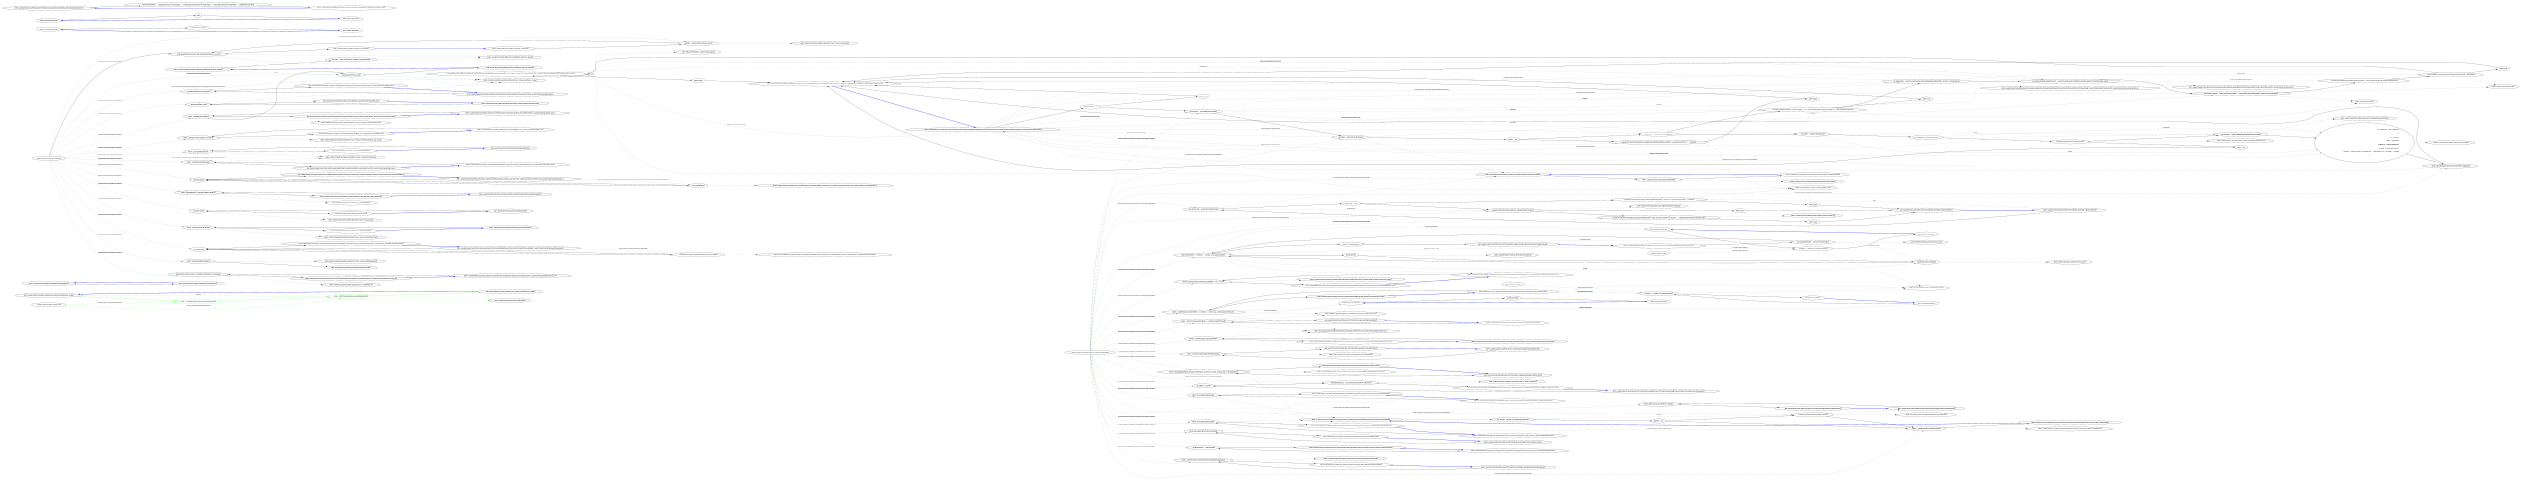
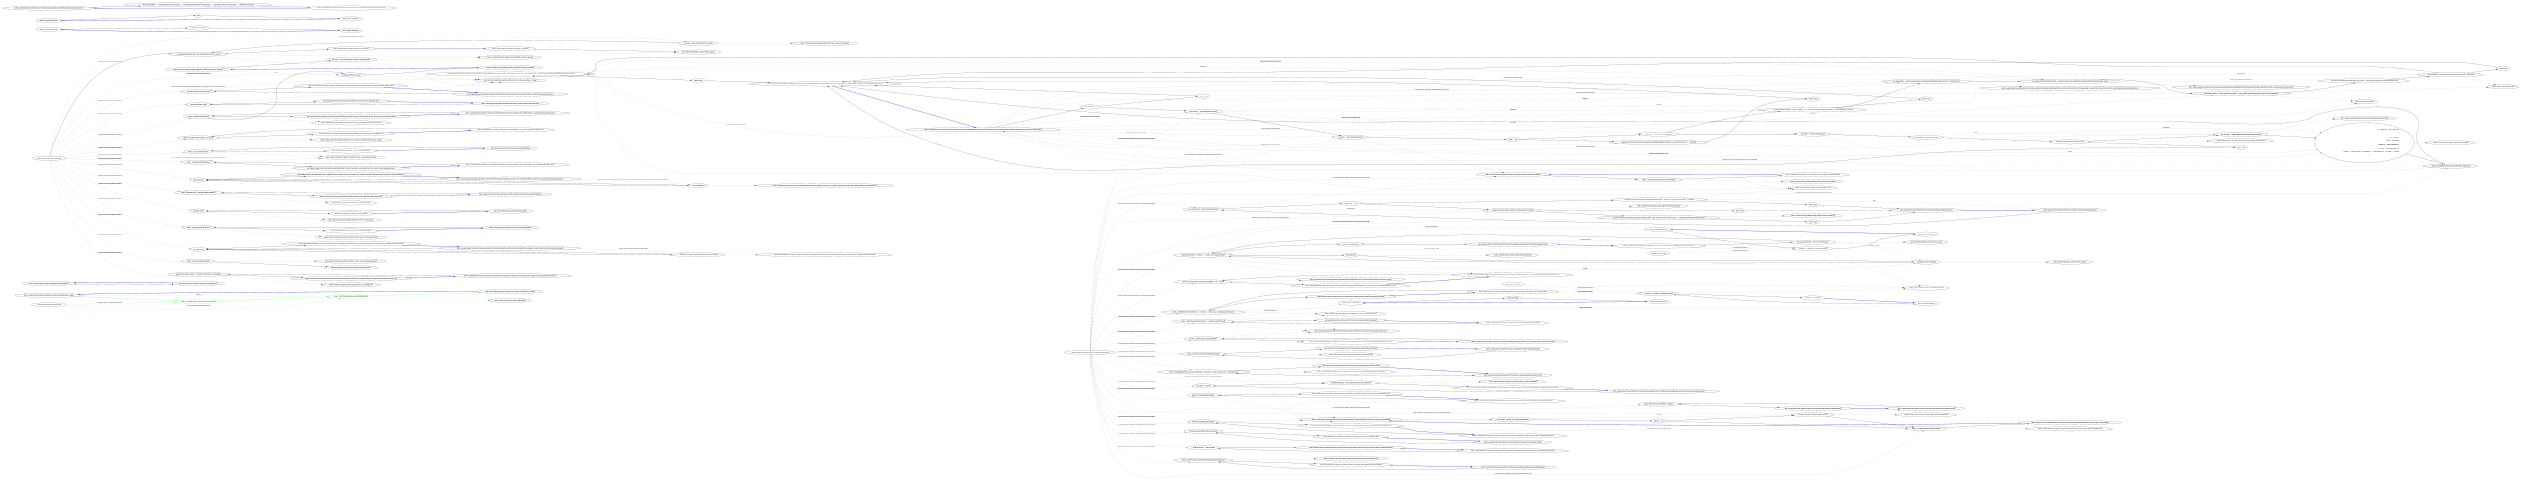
edge "Entry QuantConnect.Securities.CashBook.CashBook()" -> "_storage = new Dictionary<string, Cash>()": now "Entry QuantConnect.Securities.CashBook.CashBook()" -> "Entry string.Format(string, object, object, object)"
node "Entry Securities.Orders.SubmitOrderRequest.SetOrderId(int)": label "Entry Securities.Orders.SubmitOrderRequest.SetOrderId(int)" -> "Entry QuantConnect.Orders.SubmitOrderRequest.SetOrderId(int)"
